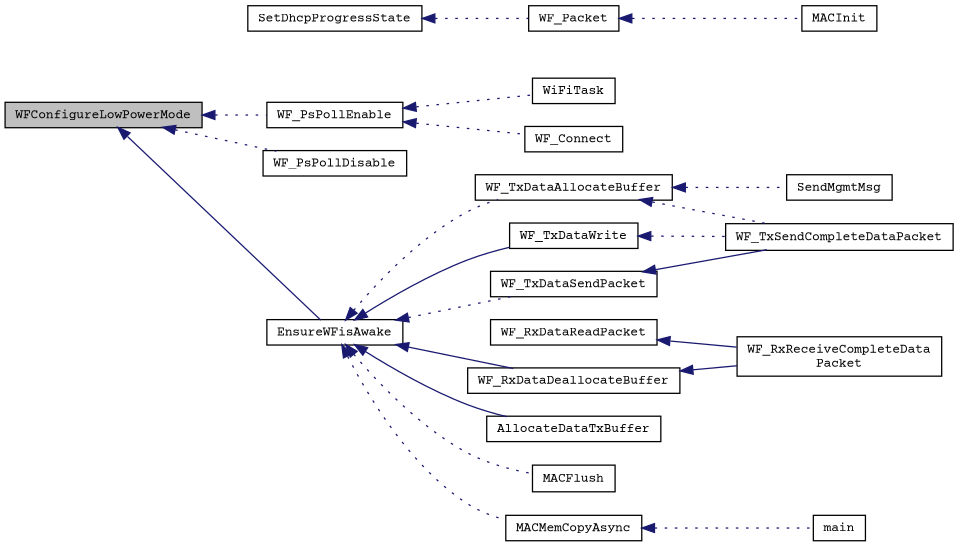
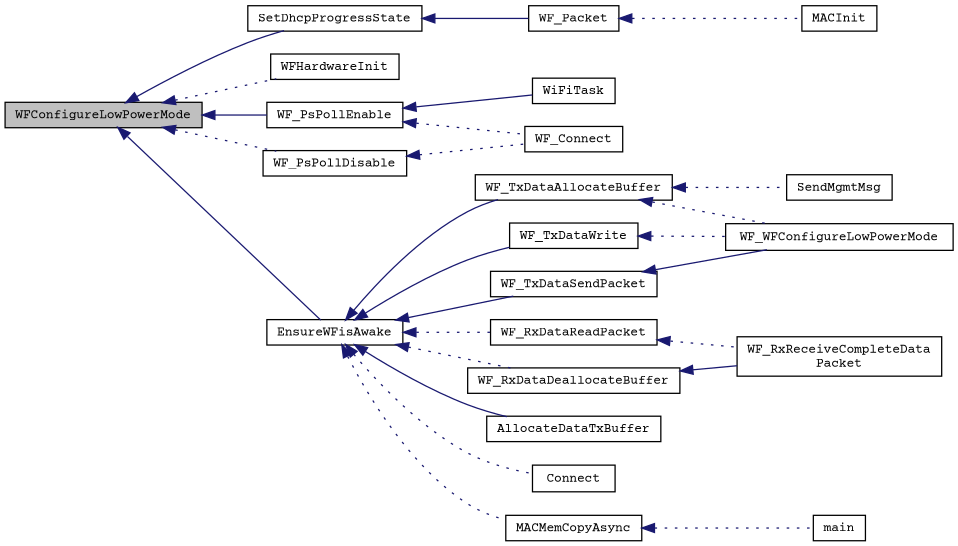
edge "WF_Packet" -> "SetDhcpProgressState": style dotted -> solid
edge "SetDhcpProgressState" -> "WFConfigureLowPowerMode": added
node "WFHardwareInit": added
edge "WiFiTask" -> "WF_PsPollEnable": style dotted -> solid
edge "WF_PsPollEnable" -> "WFConfigureLowPowerMode": style dotted -> solid
edge "WF_Connect" -> "WF_PsPollDisable": added
node "WF_TxSendCompleteDataPacket": label "WF_TxSendCompleteDataPacket" -> "WF_WFConfigureLowPowerMode"
edge "WF_TxDataAllocateBuffer" -> "EnsureWFisAwake": style dotted -> solid
edge "WF_TxDataSendPacket" -> "EnsureWFisAwake": style dotted -> solid
edge "WF_RxDataReadPacket" -> "EnsureWFisAwake": added
edge "WF_RxReceiveCompleteData Packet" -> "WF_RxDataReadPacket": style solid -> dotted
edge "WF_RxDataDeallocateBuffer" -> "EnsureWFisAwake": style solid -> dotted
node "MACFlush": label "MACFlush" -> "Connect"
